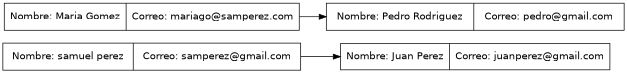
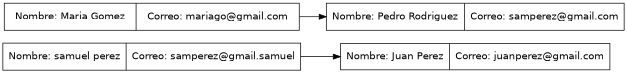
node "Nombre: Maria Gomez": text "Correo: mariago@samperez.com" -> "Correo: mariago@gmail.com"
node "Nombre: Pedro Rodriguez": text "Correo: pedro@gmail.com" -> "Correo: samperez@gmail.com"
node "Nombre: samuel perez": text "Correo: samperez@gmail.com" -> "Correo: samperez@gmail.samuel"
